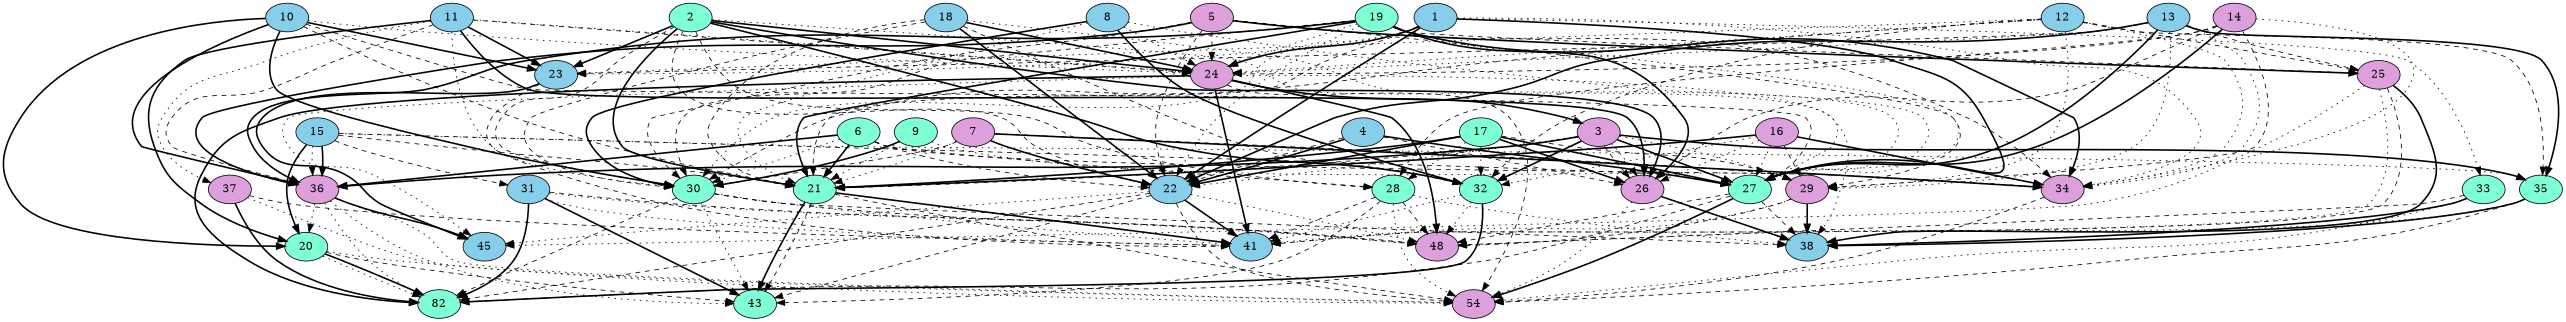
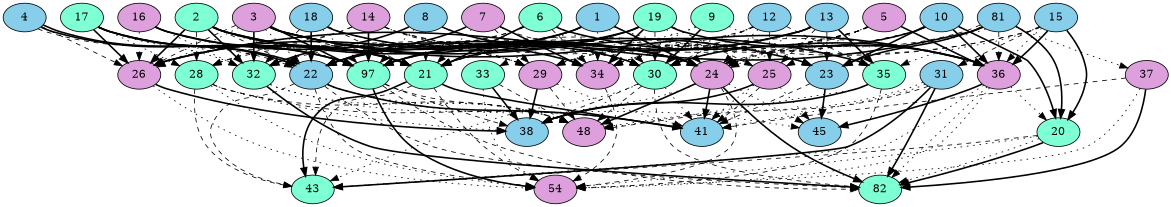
node "11": label "11" -> "81"
edge "12" -> "23": now "9" -> "23"
edge "14" -> "36": added
edge "5" -> "25": style bold -> dotted
edge "24" -> "3": reversed
node "27": label "27" -> "97"
